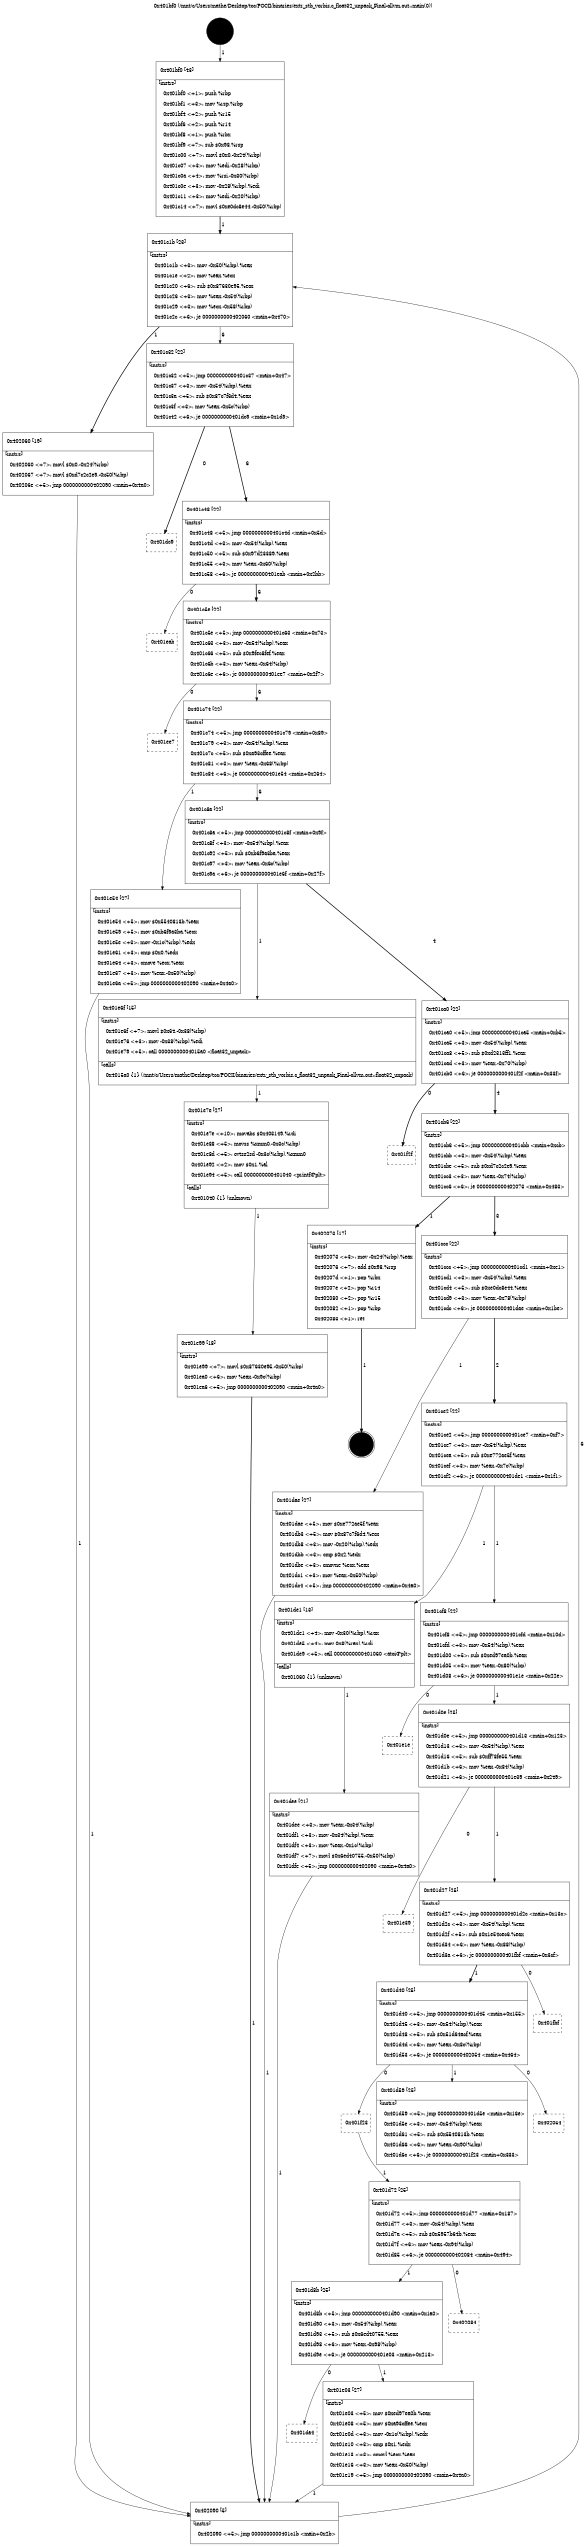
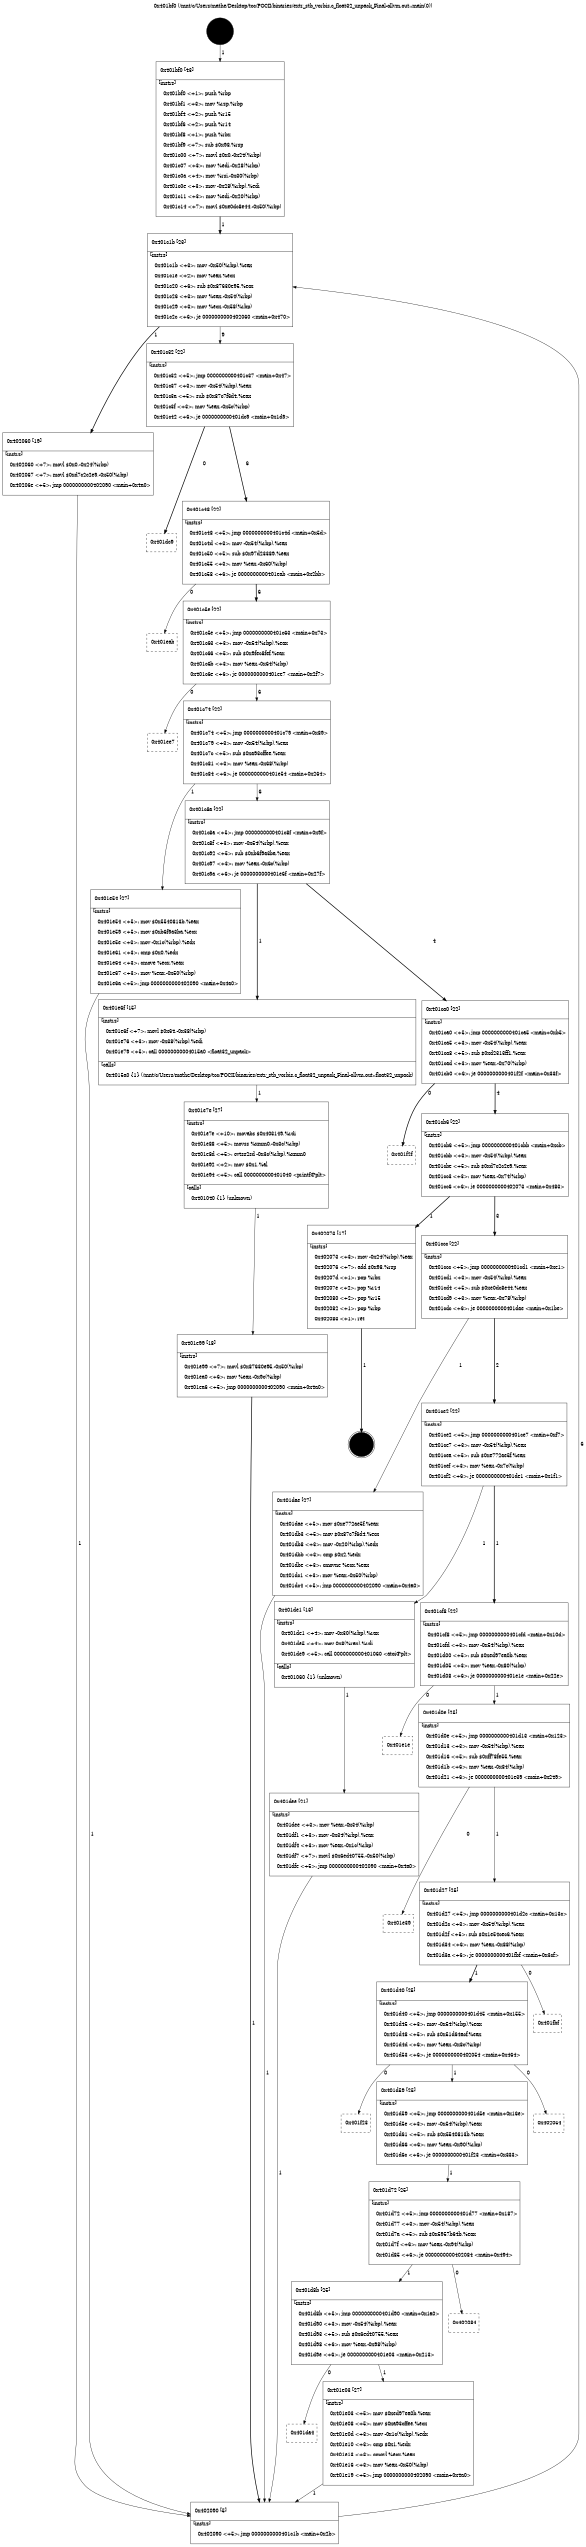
edge "0x401c1b [23]" -> "0x401c32 [22]": label " 6" -> " 9"
edge "0x401c8a [22]" -> "0x401e6f [15]": style solid -> bold
edge "0x401ce2 [22]" -> "0x401cf8 [22]": style solid -> bold
edge "0x401f23" -> "0x401d72 [25]": now "0x401d59 [25]" -> "0x401d72 [25]"
